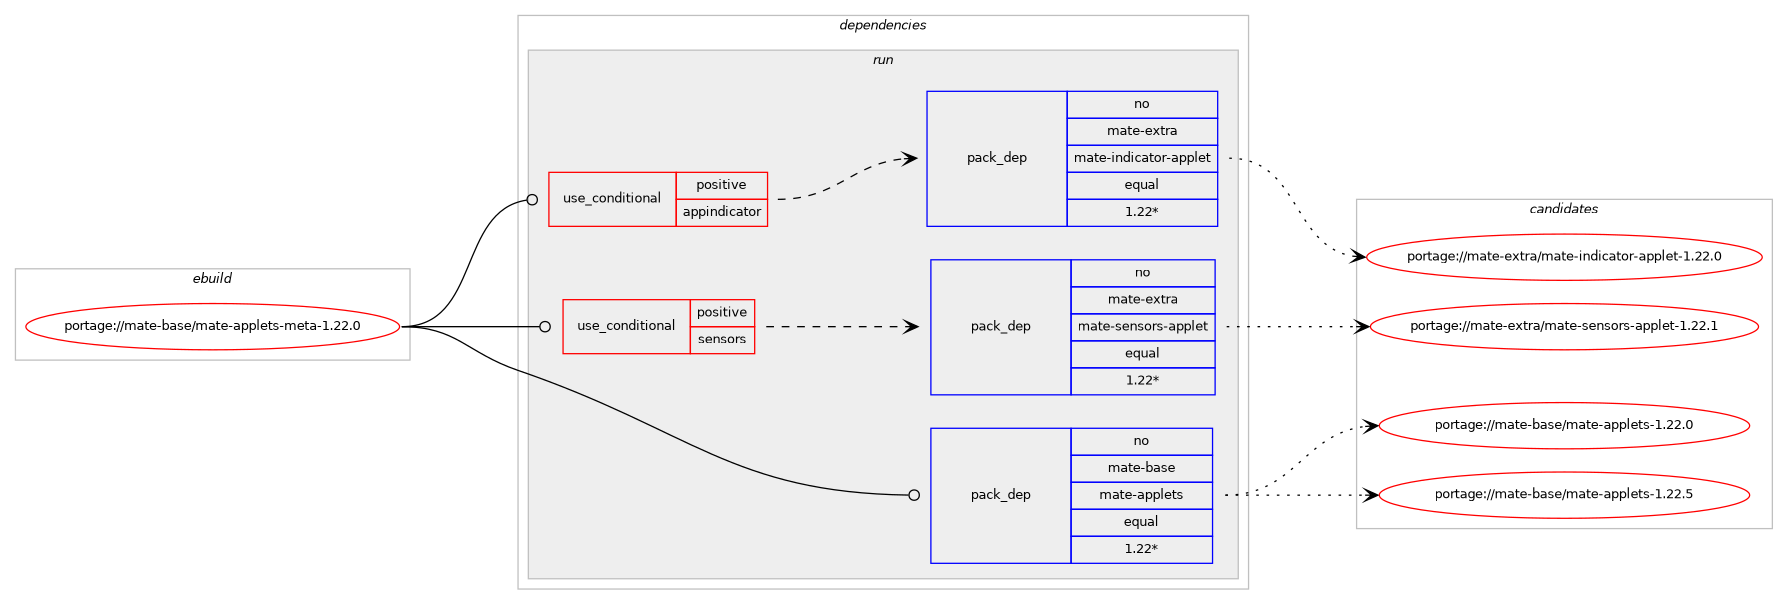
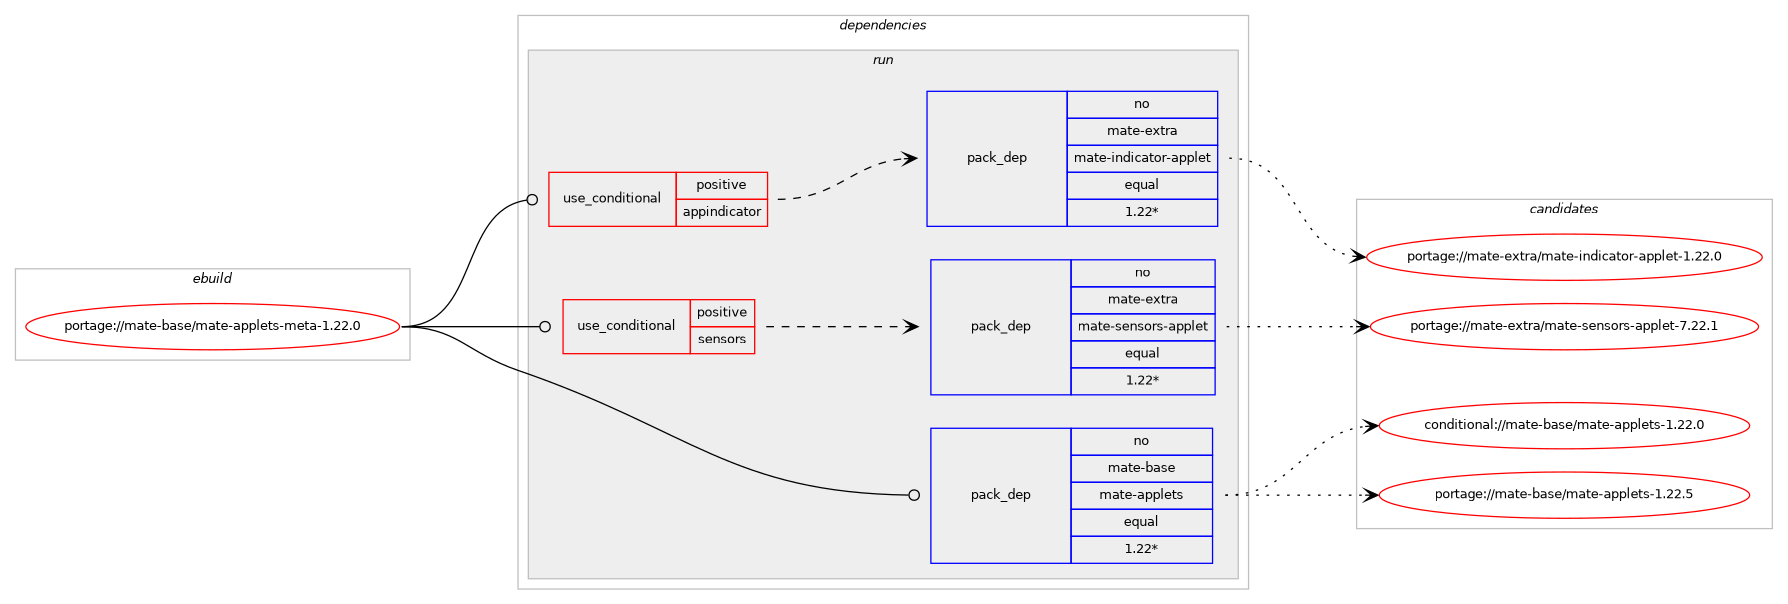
node "portage://mate-extra/mate-sensors-applet-1.22.1": label "portage://mate-extra/mate-sensors-applet-1.22.1" -> "portage://mate-extra/mate-sensors-applet-7.22.1"
node "portage://mate-base/mate-applets-1.22.0": label "portage://mate-base/mate-applets-1.22.0" -> "conditional://mate-base/mate-applets-1.22.0"
